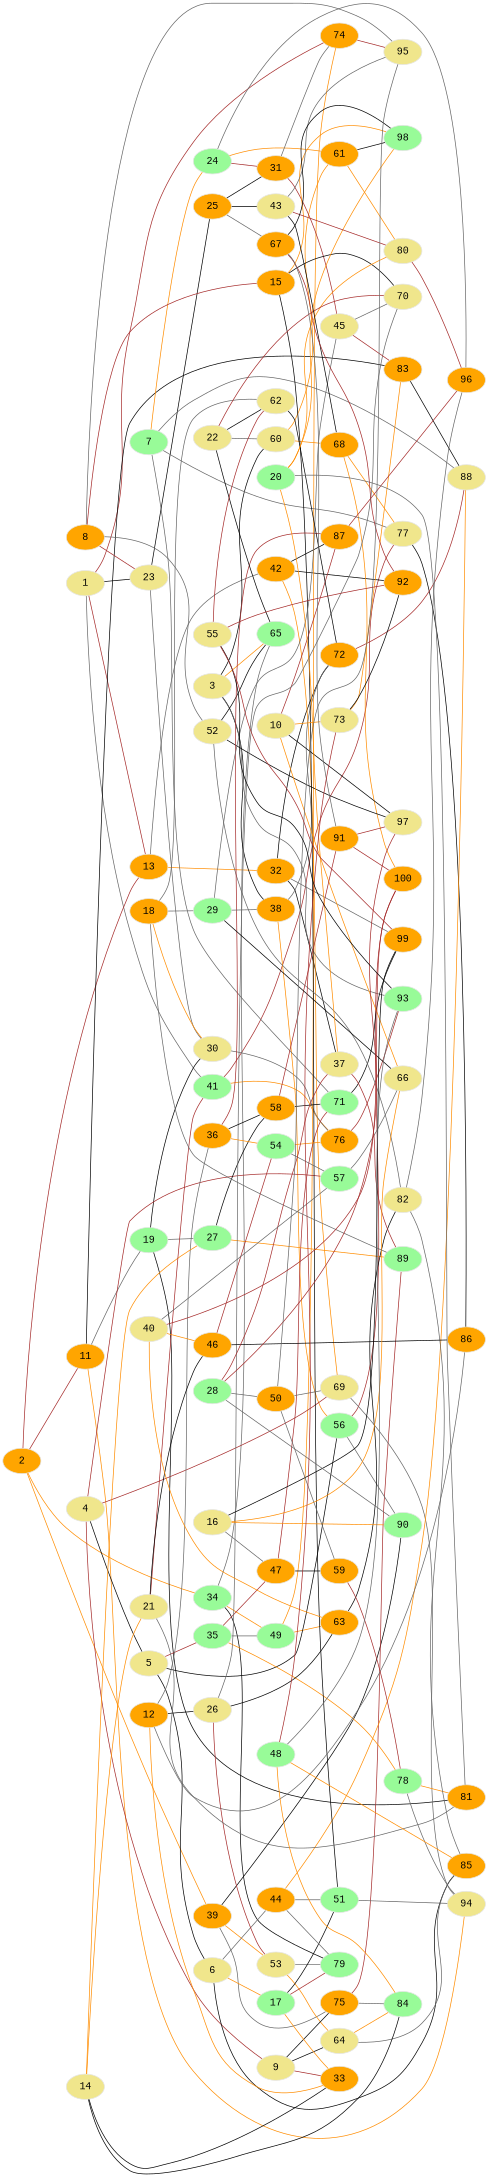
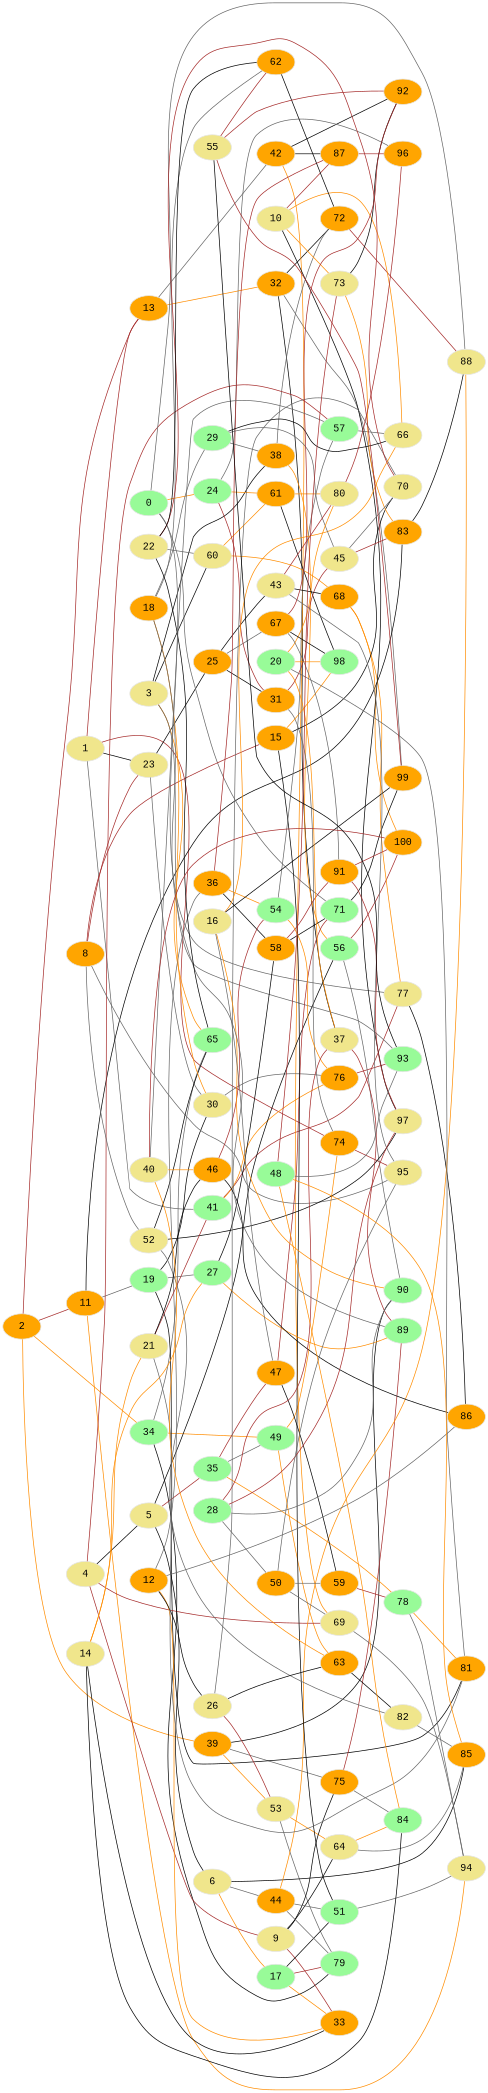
node "62": fillcolor khaki -> orange
node "7": label "7" -> "0"
edge "96" -- "82": removed
